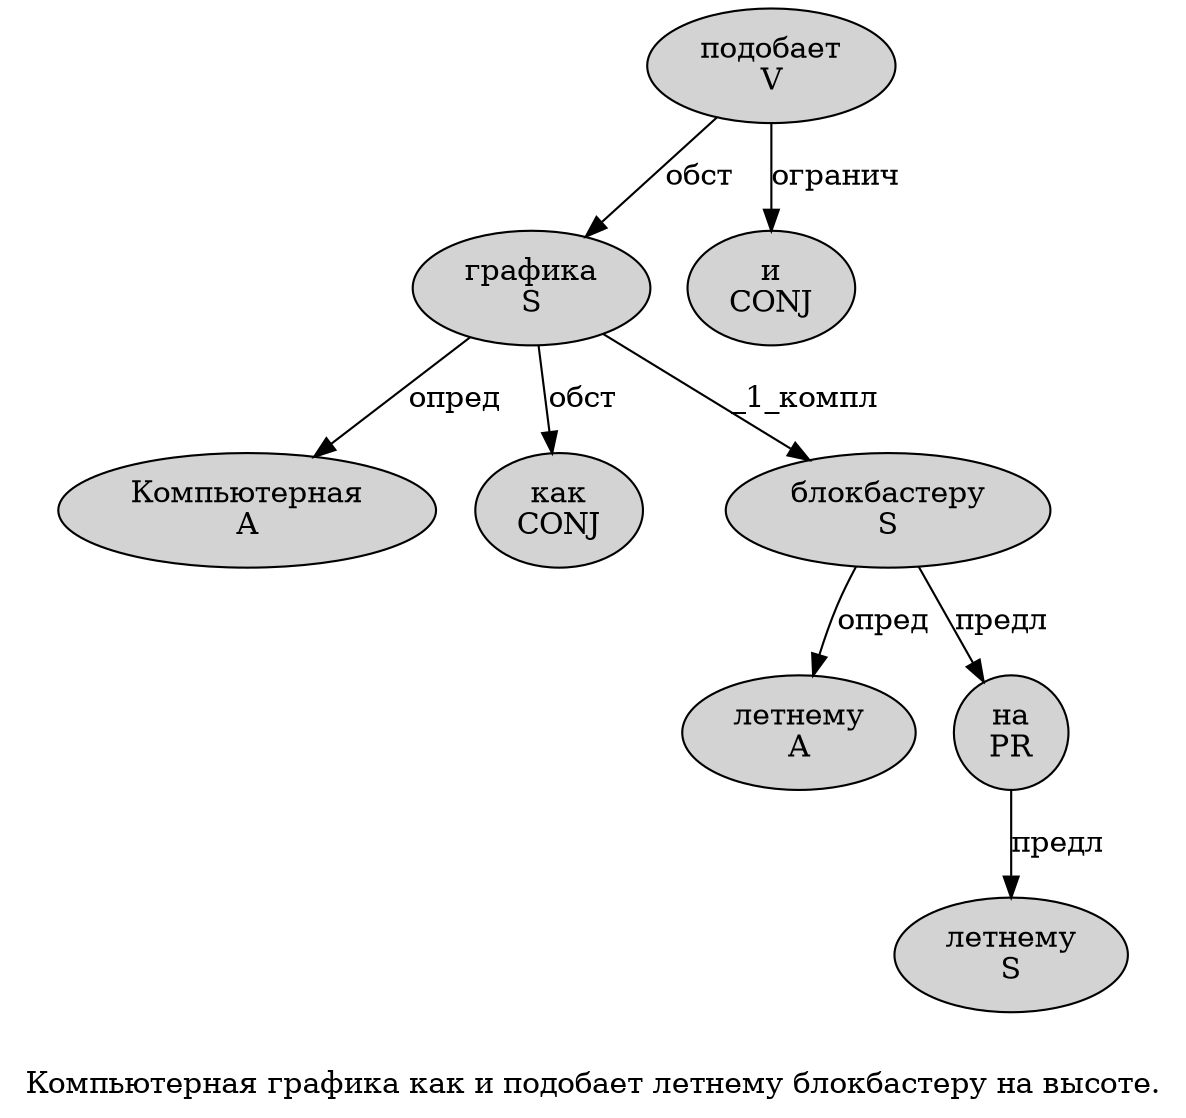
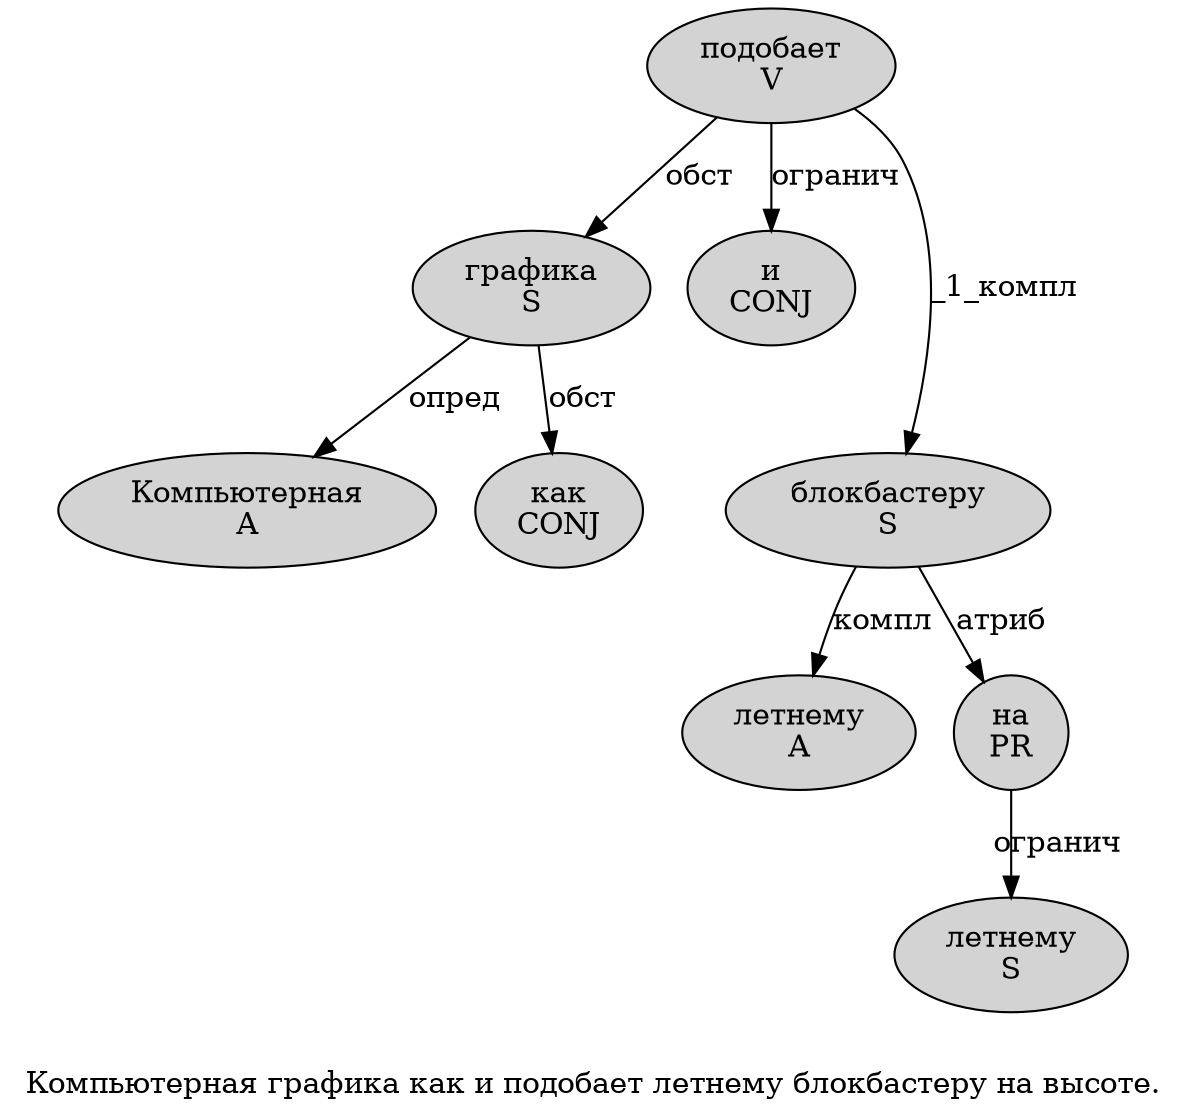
edge "графика S" -> "блокбастеру S": now "подобает V" -> "блокбастеру S"
edge "блокбастеру S" -> "летнему A": label "опред" -> "компл"
edge "блокбастеру S" -> "на PR": label "предл" -> "атриб"
edge "на PR" -> "летнему S": label "предл" -> "огранич"
